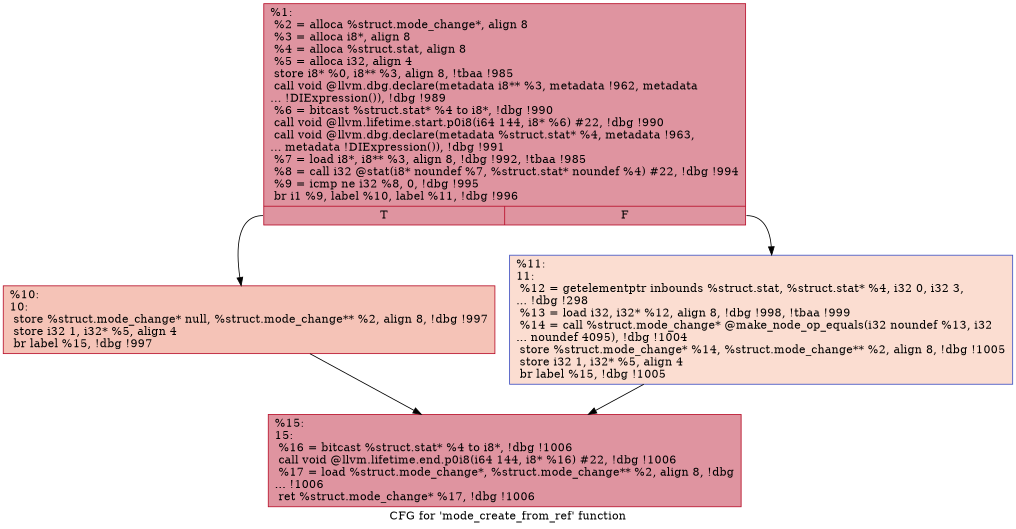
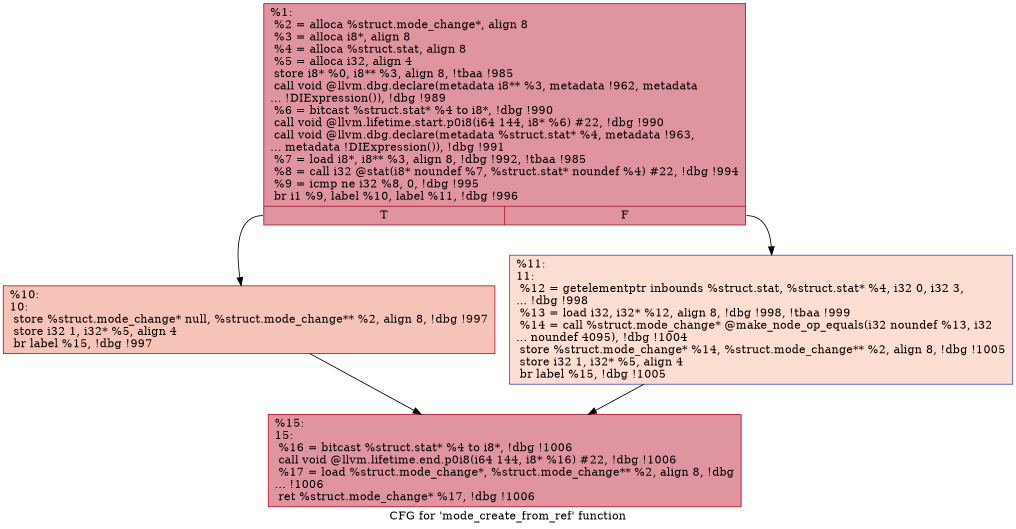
node "%11:": text "... !dbg !298" -> "... !dbg !998"
